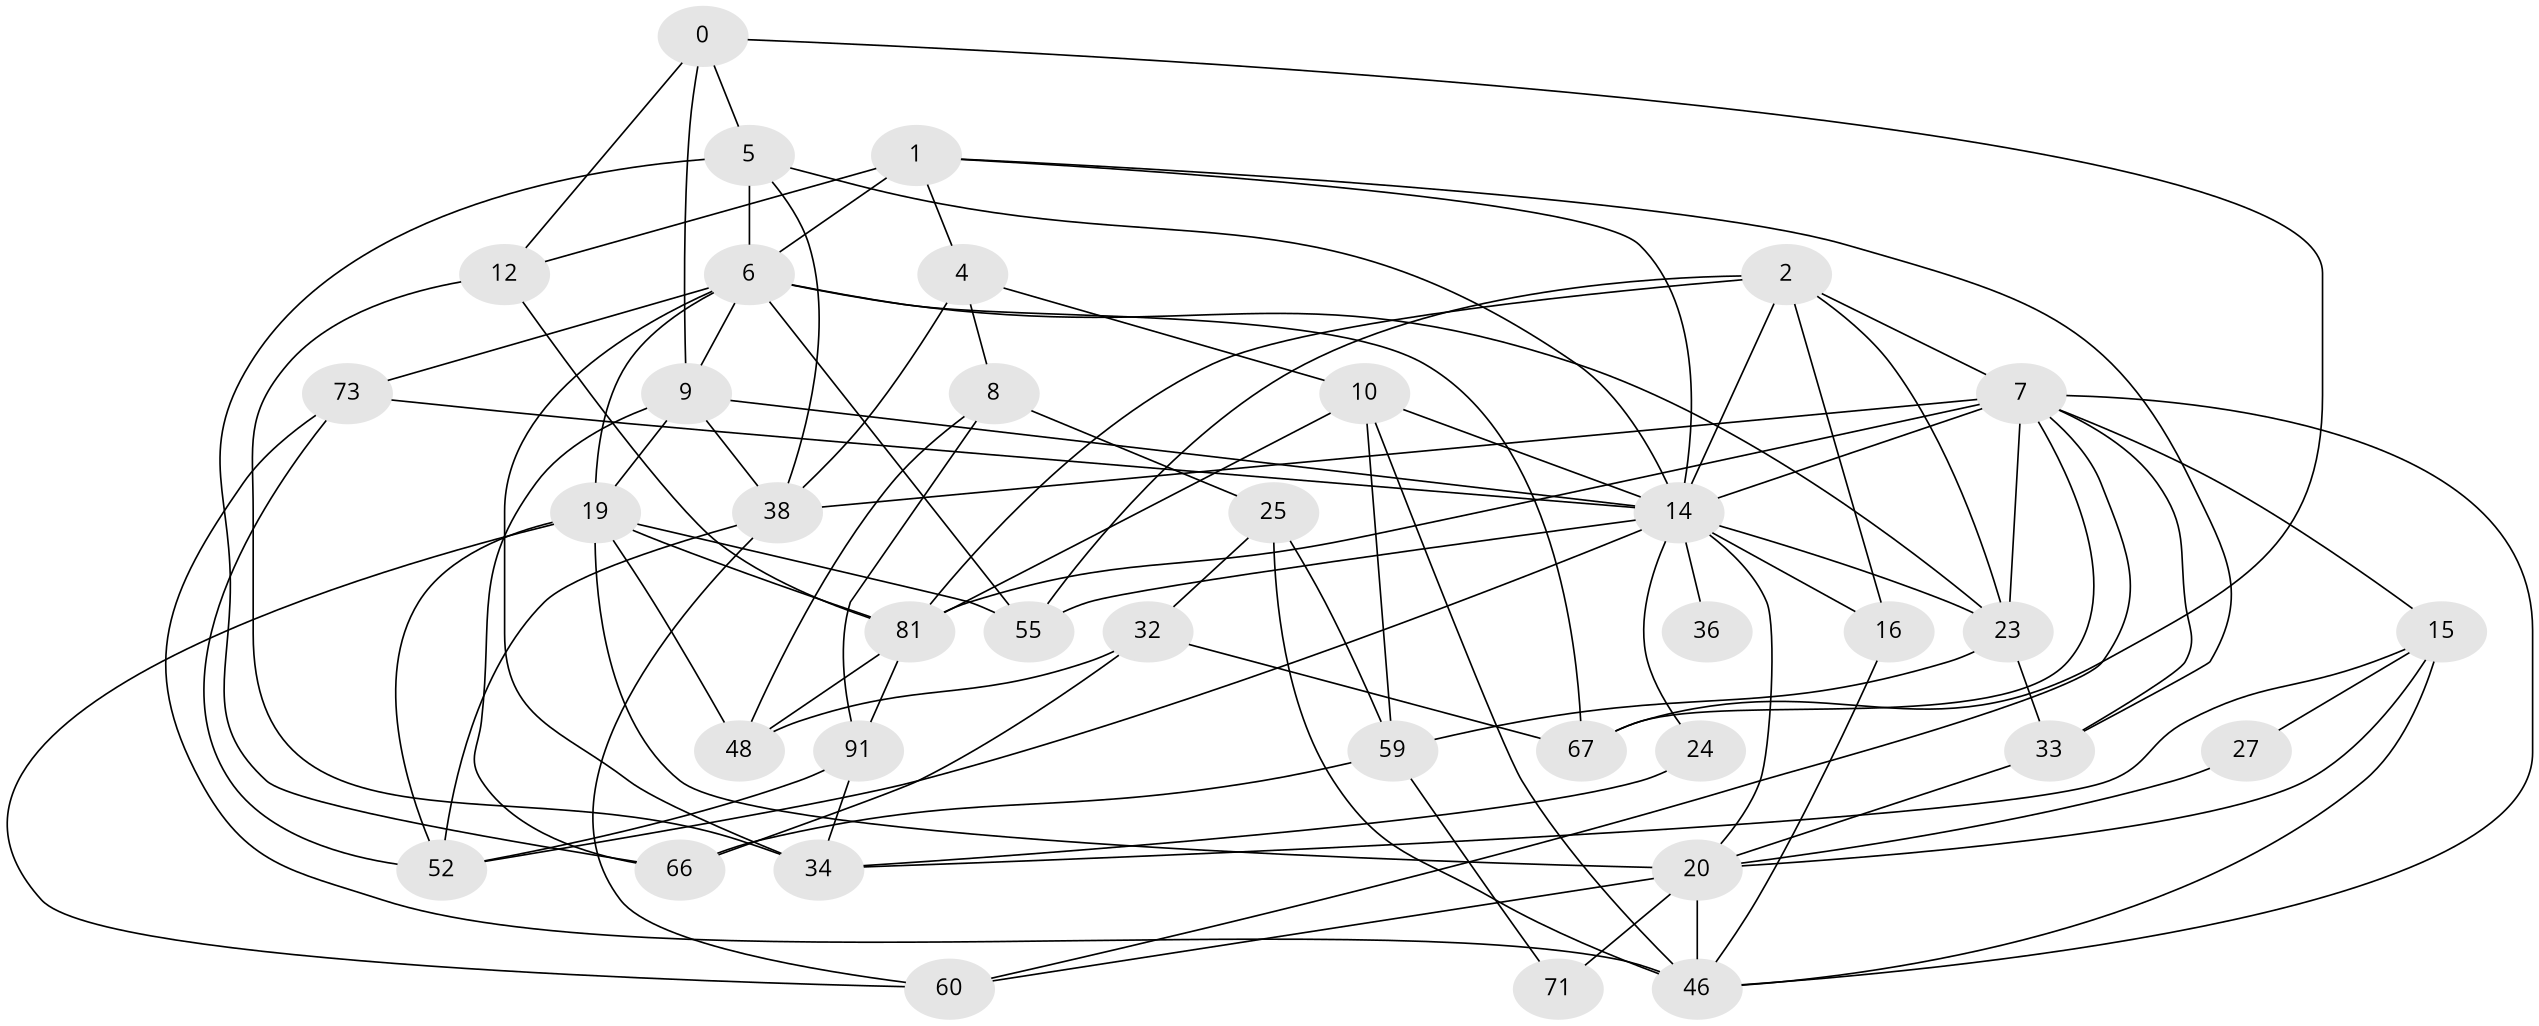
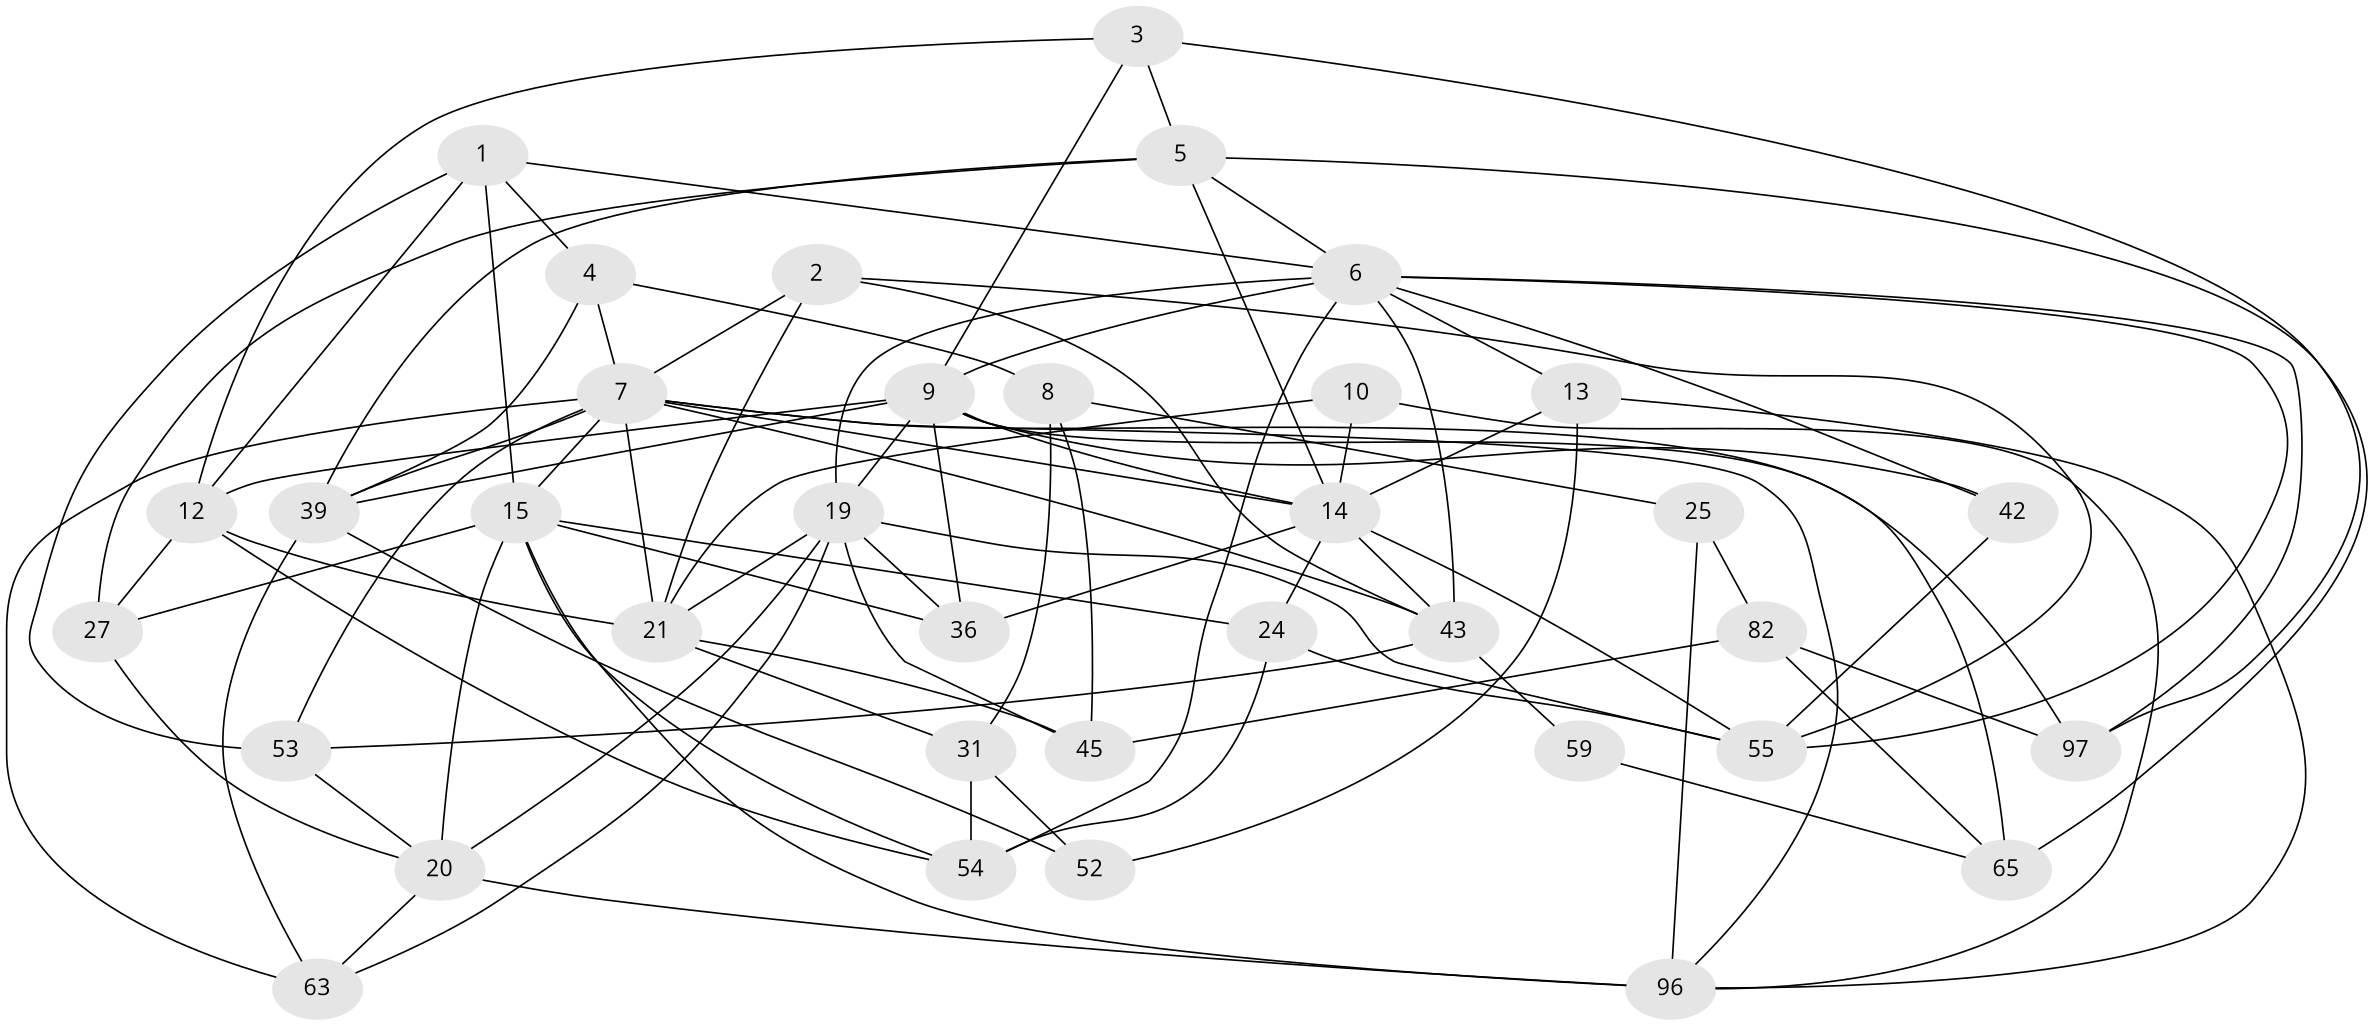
node "0": label "0" -> "3"
edge "1" -- "14": now "1" -- "15"
edge "5" -- "27": added
edge "4" -- "10": now "4" -- "7"
node "73": label "73" -> "13"
edge "2" -- "14": removed
edge "9" -- "12": added
node "38": label "38" -> "39"
edge "9" -- "36": added
node "42": added
edge "15" -- "36": added
edge "15" -- "24": added
edge "12" -- "27": added
edge "10" -- "59": removed
edge "25" -- "59": removed
node "81": label "81" -> "21"
node "32": label "32" -> "82"
node "16": removed
node "23": label "23" -> "43"
edge "19" -- "52": now "19" -- "36"
edge "24" -- "55": added
edge "14" -- "20": removed
edge "14" -- "52": removed
node "48": label "48" -> "45"
node "91": label "91" -> "31"
node "67": label "67" -> "97"
node "33": label "33" -> "53"
node "66": label "66" -> "65"
node "34": label "34" -> "54"
node "60": label "60" -> "63"
node "71": removed
node "46": label "46" -> "96"
